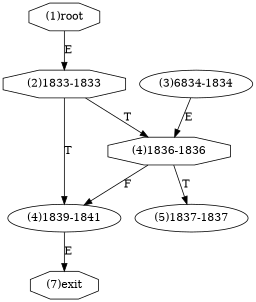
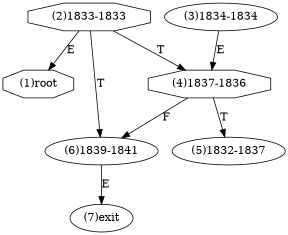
edge "(1)root" -> "(2)1833-1833": reversed
node "(3)6834-1834": label "(3)6834-1834" -> "(3)1834-1834"
node "(4)1836-1836": label "(4)1836-1836" -> "(4)1837-1836"
node "(4)1839-1841": label "(4)1839-1841" -> "(6)1839-1841"
node "(5)1837-1837": label "(5)1837-1837" -> "(5)1832-1837"
node "(7)exit": shape octagon -> ellipse
